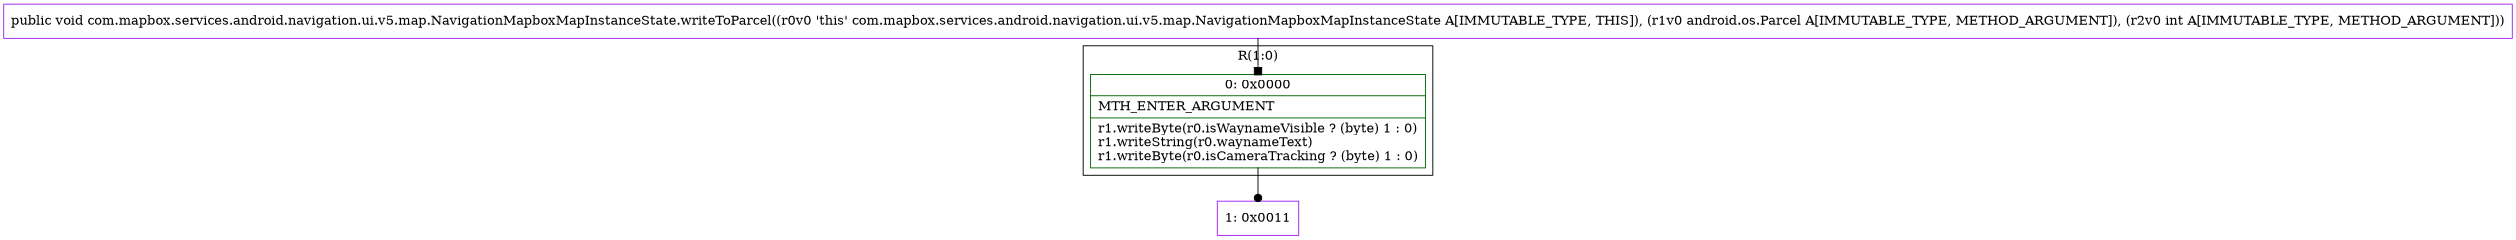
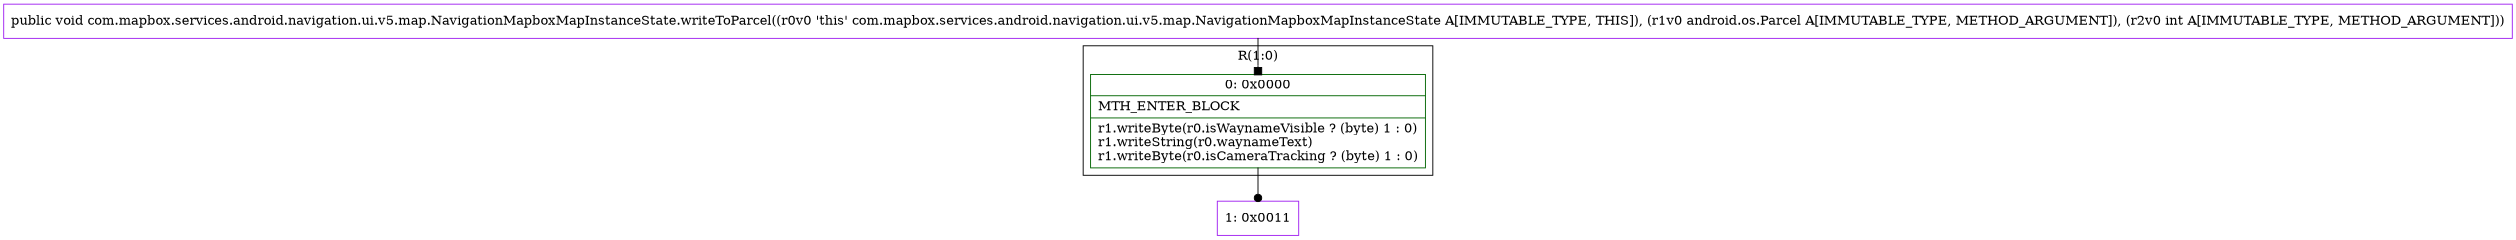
node "0: 0x0000": text "MTH_ENTER_ARGUMENT" -> "MTH_ENTER_BLOCK"
